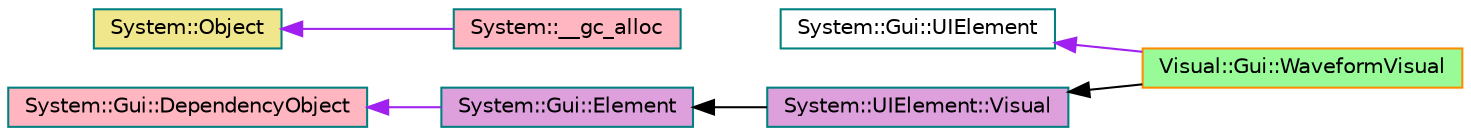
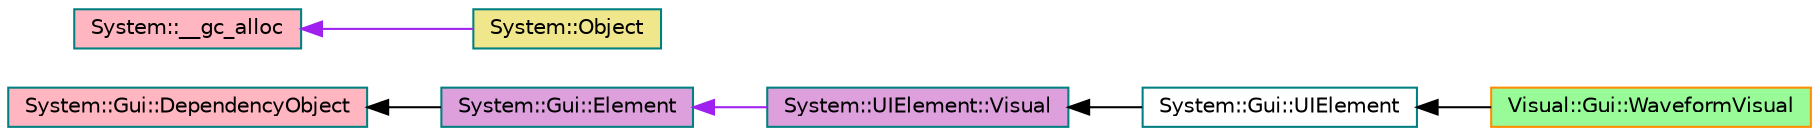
edge "System::__gc_alloc" -> "System::Object": reversed
edge "Visual::Gui::WaveformVisual" -> "System::Gui::UIElement": color purple -> black
edge "Visual::Gui::WaveformVisual" -> "System::UIElement::Visual": now "System::Gui::UIElement" -> "System::UIElement::Visual"
edge "System::Gui::Element" -> "System::Gui::DependencyObject": color purple -> black
edge "System::UIElement::Visual" -> "System::Gui::Element": color black -> purple
